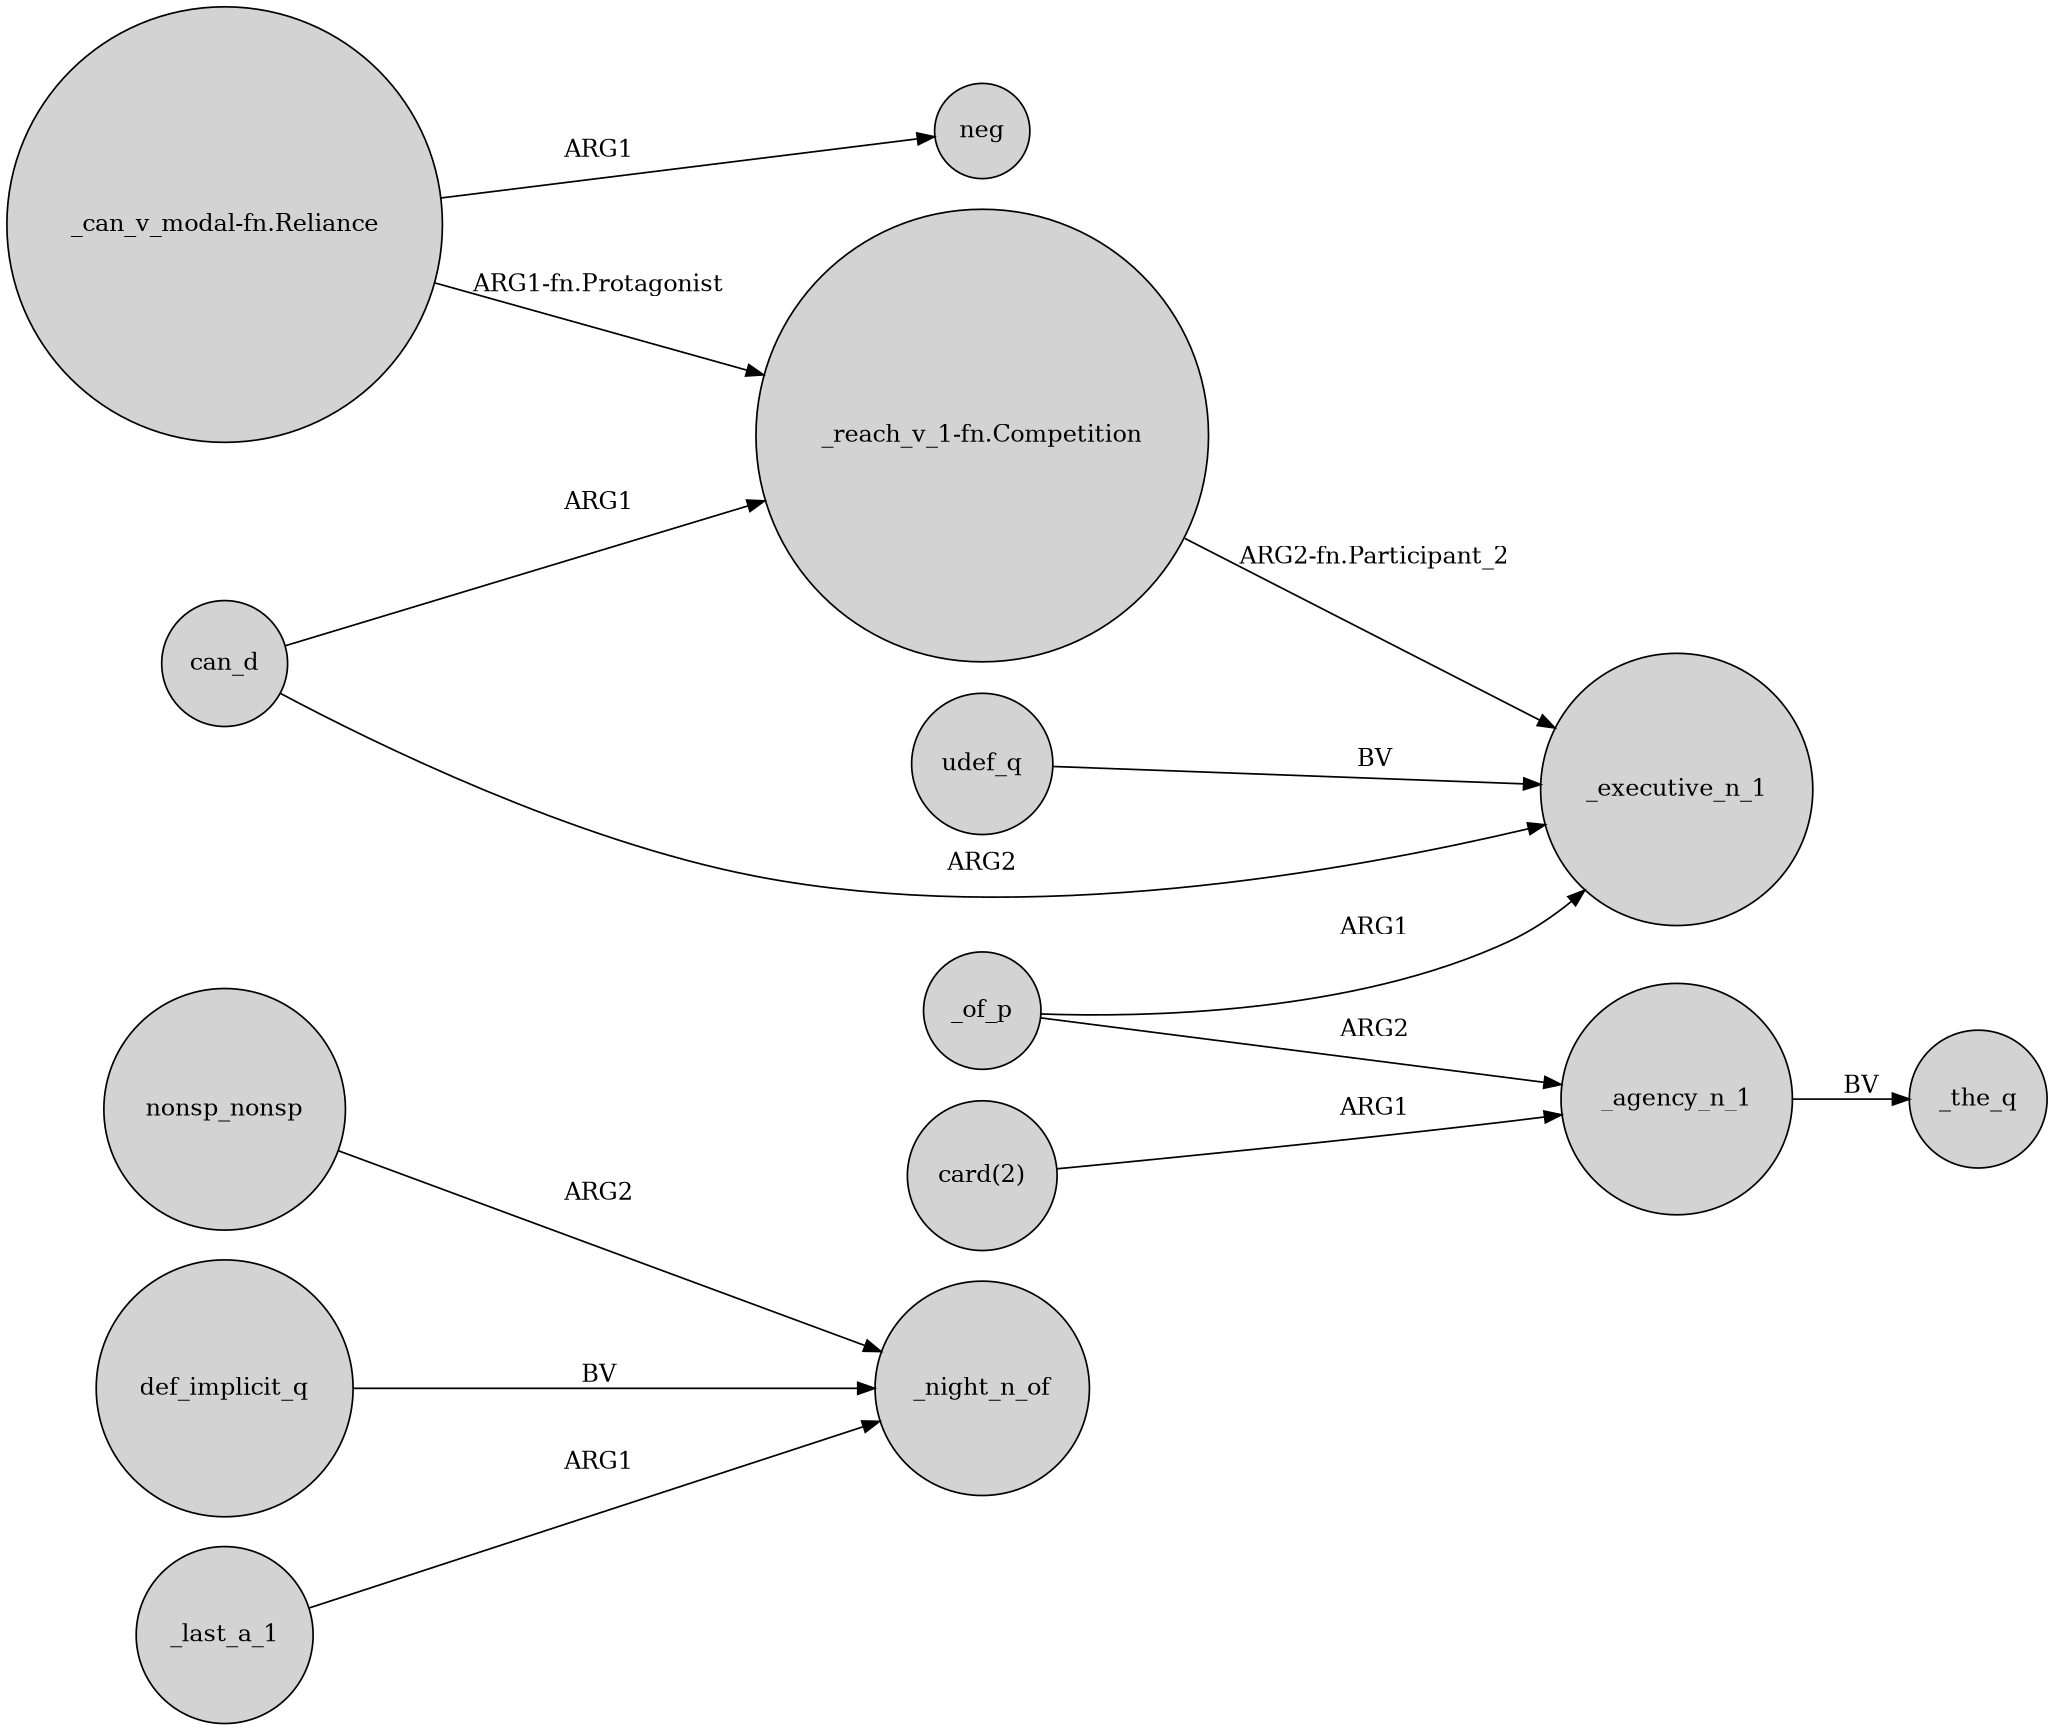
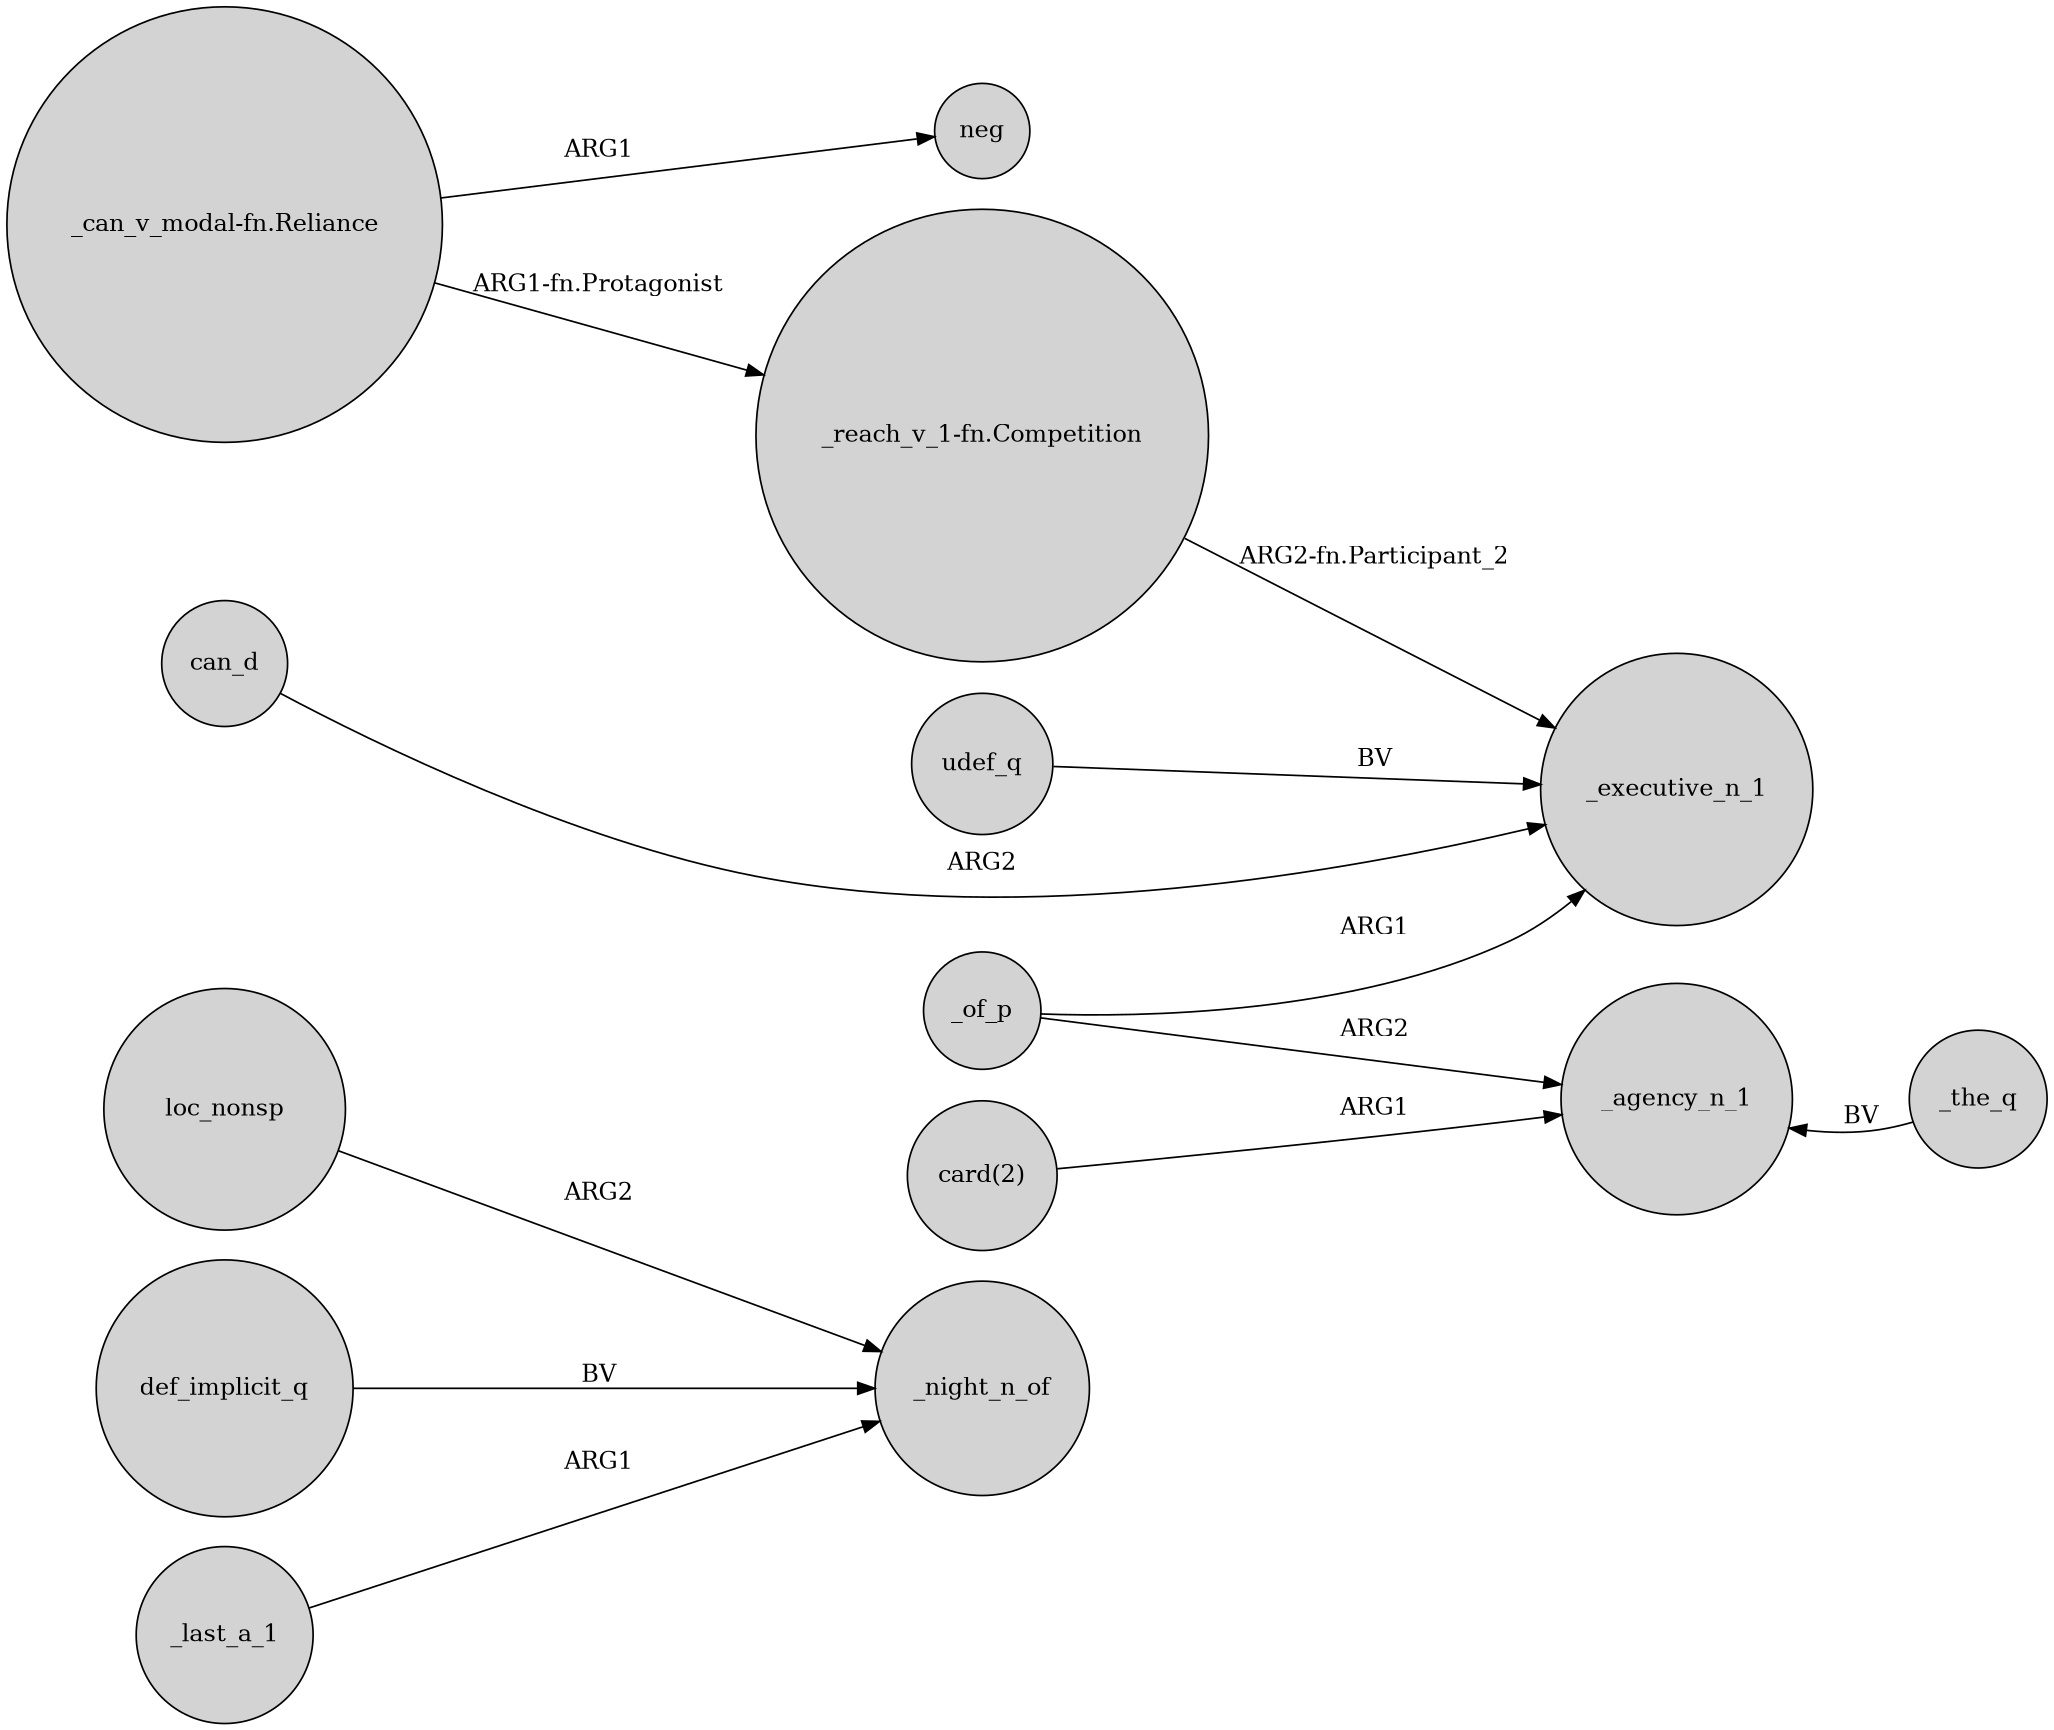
edge "can_d" -> "_reach_v_1-fn.Competition": removed, label "ARG1"
edge "_agency_n_1" -> "_the_q": reversed
node "nonsp_nonsp": label "nonsp_nonsp" -> "loc_nonsp"
